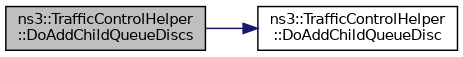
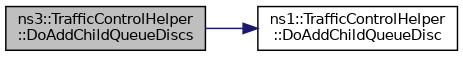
node "ns3::TrafficControlHelper ::DoAddChildQueueDisc": label "ns3::TrafficControlHelper ::DoAddChildQueueDisc" -> "ns1::TrafficControlHelper ::DoAddChildQueueDisc"
